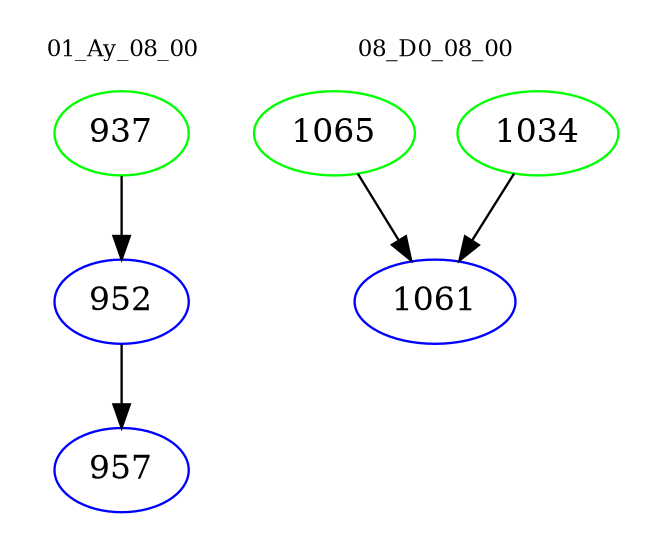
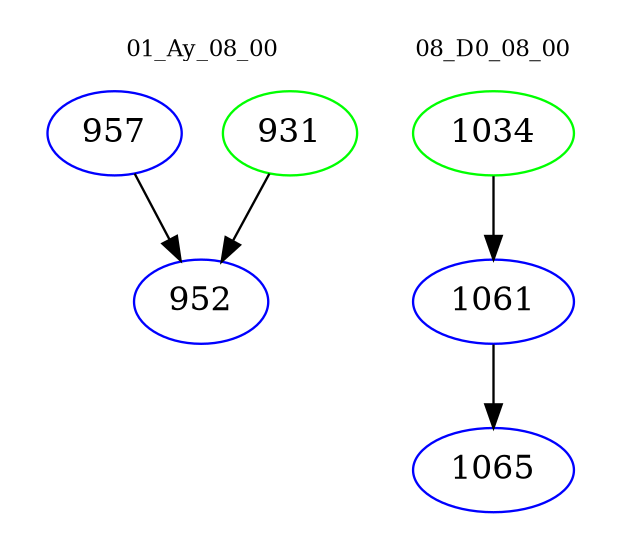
node "937": label "937" -> "931"
node "1065": color green -> blue
edge "1065" -> "1061": reversed
edge "952" -> "957": reversed
